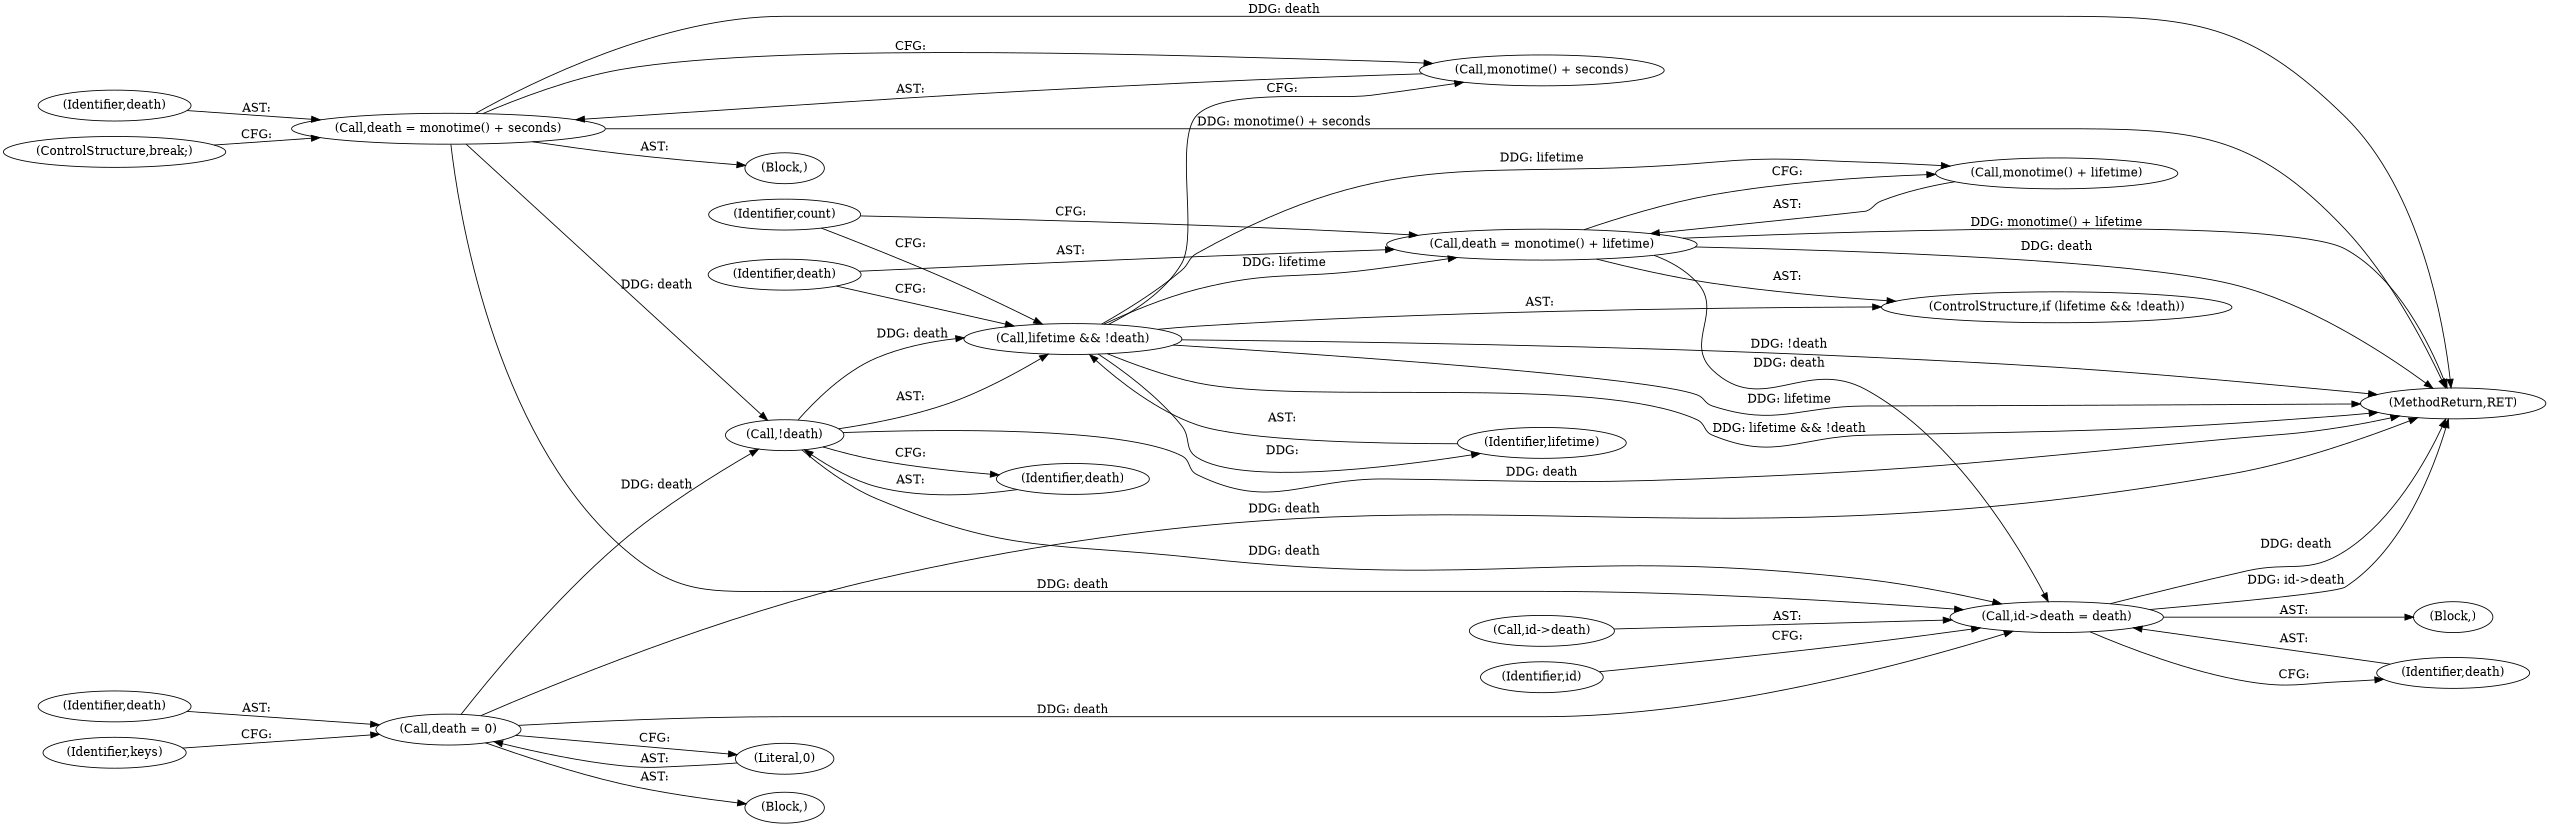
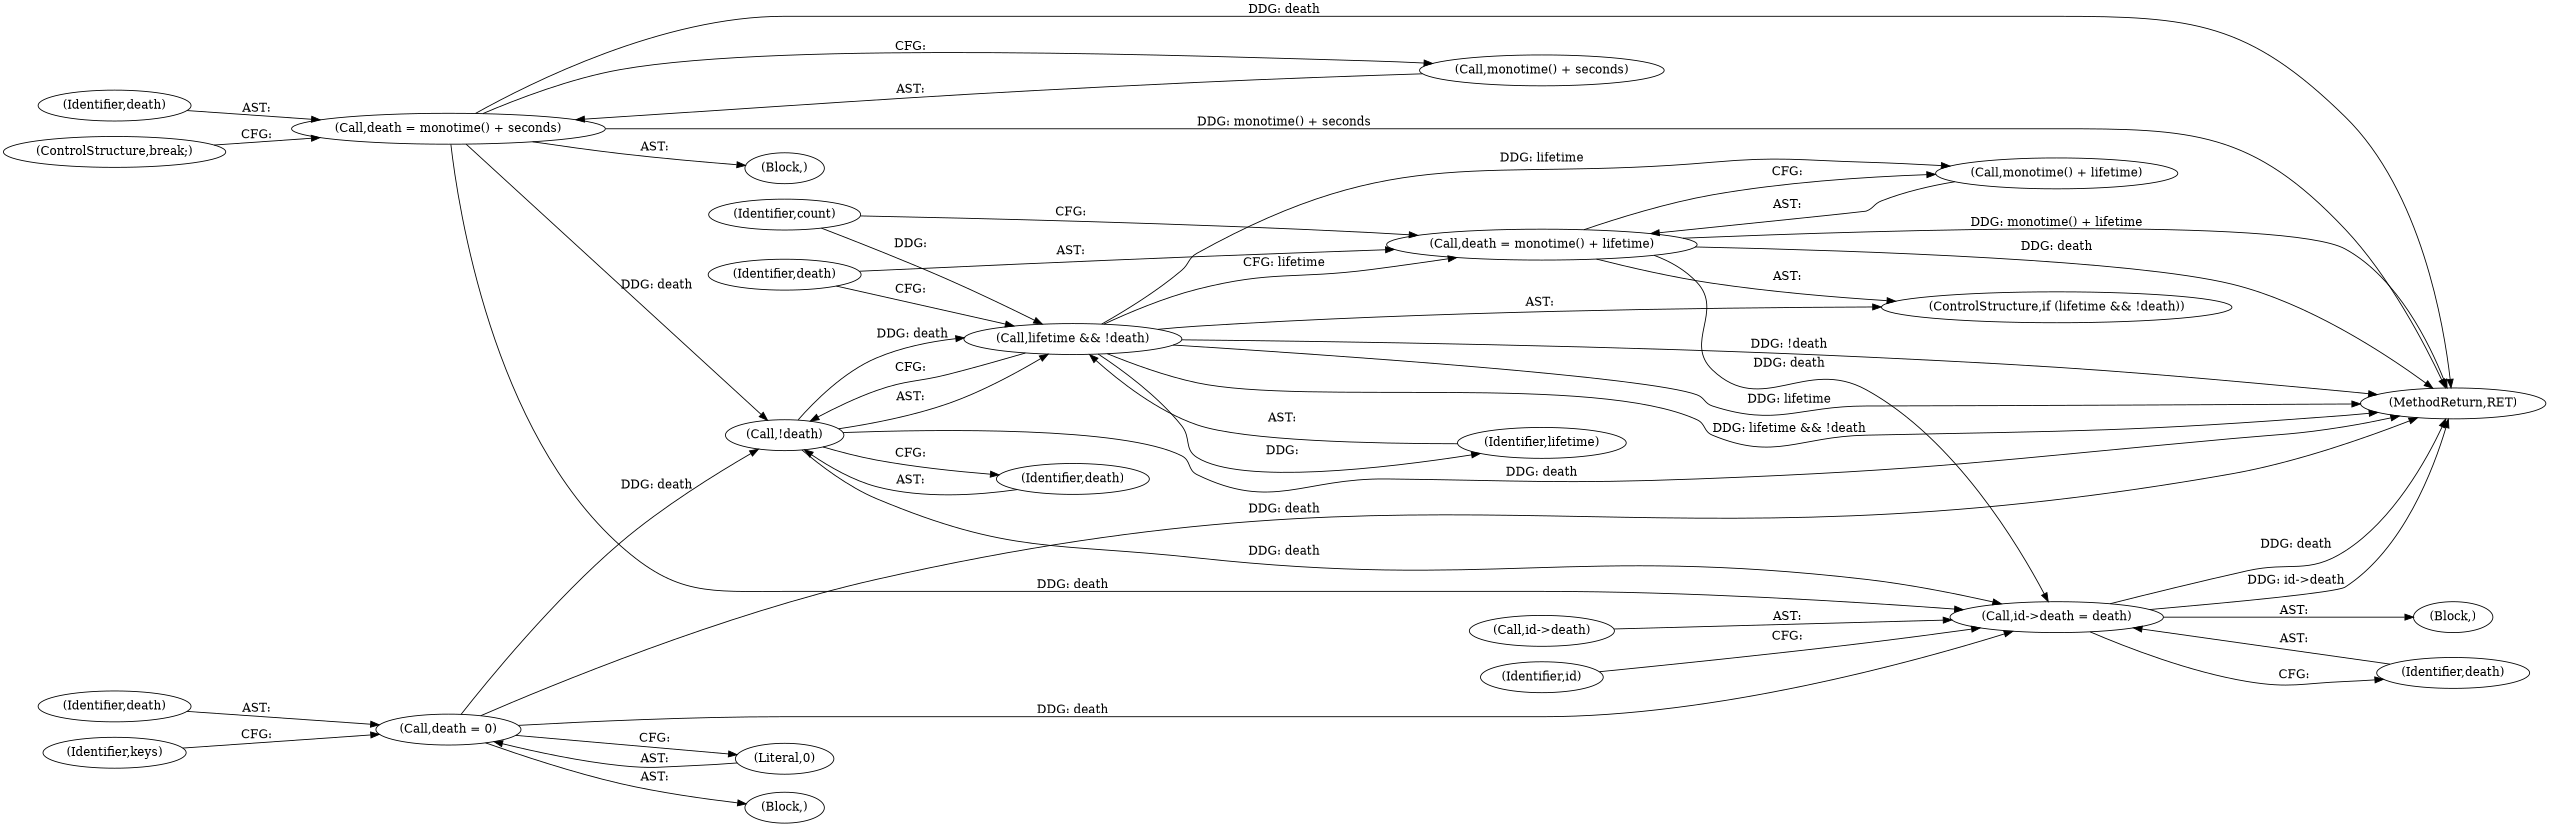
edge "(Call,lifetime && !death)" -> "(Call,monotime() + seconds)": now "(Call,lifetime && !death)" -> "(Call,!death)"
edge "(Identifier,count)" -> "(Call,lifetime && !death)": label "CFG: " -> "DDG: "
edge "(Call,lifetime && !death)" -> "(Call,death = monotime() + lifetime)": label "DDG: lifetime" -> "CFG: lifetime"
